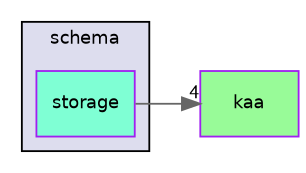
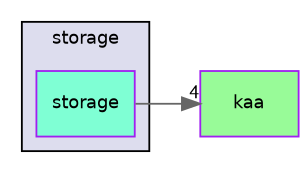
cluster "schema": label "schema" -> "storage"
